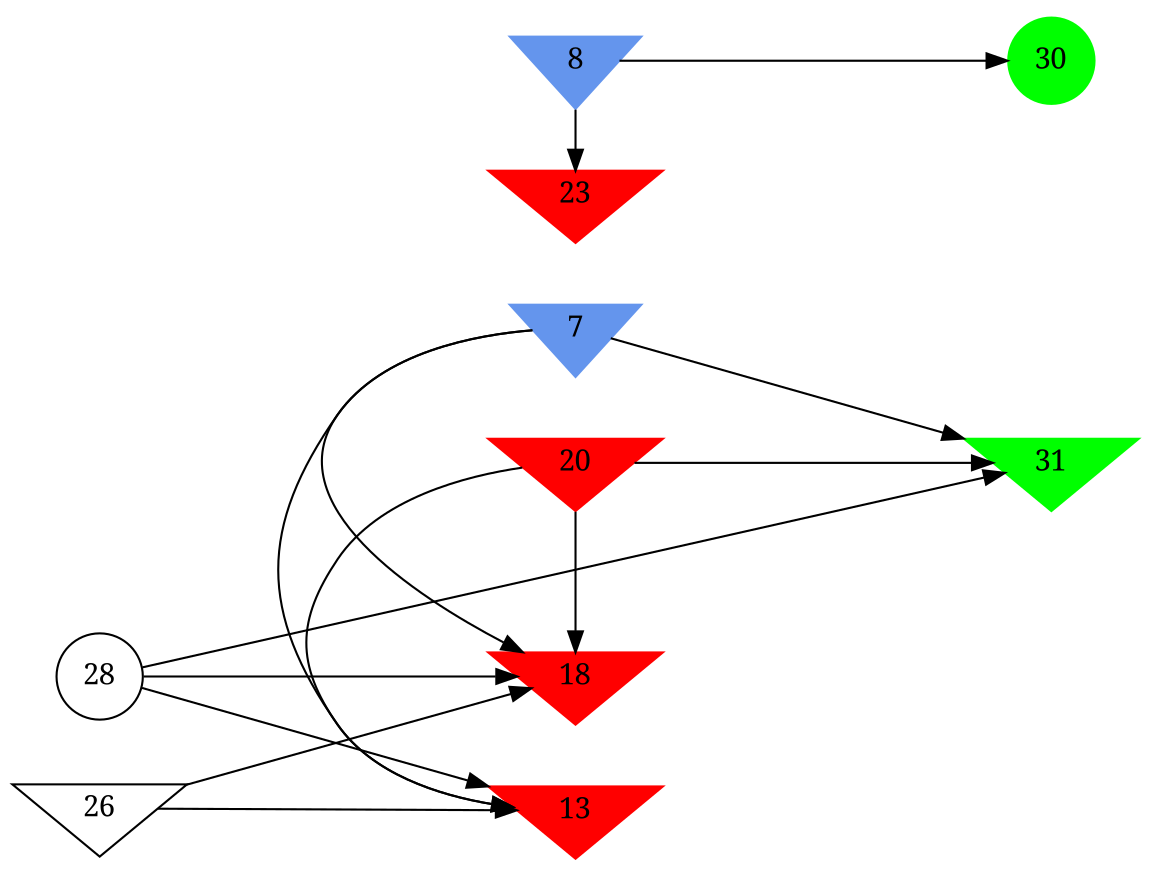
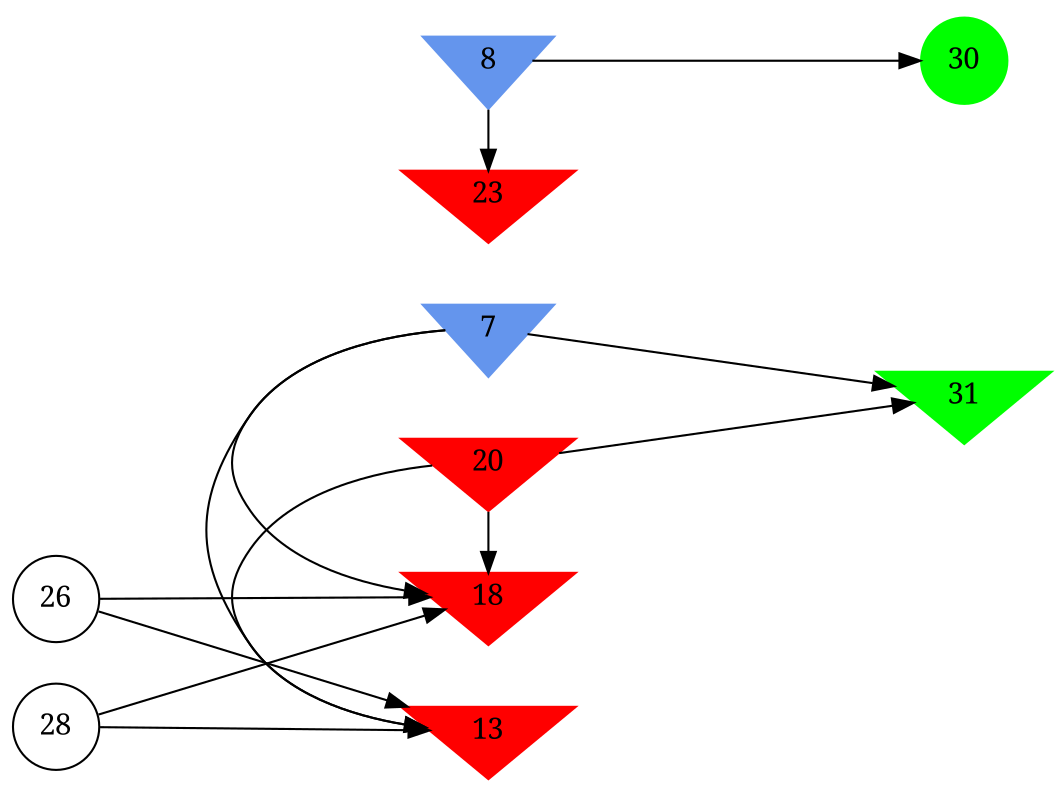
edge "28" -> "31": removed
node "26": shape invtriangle -> circle
